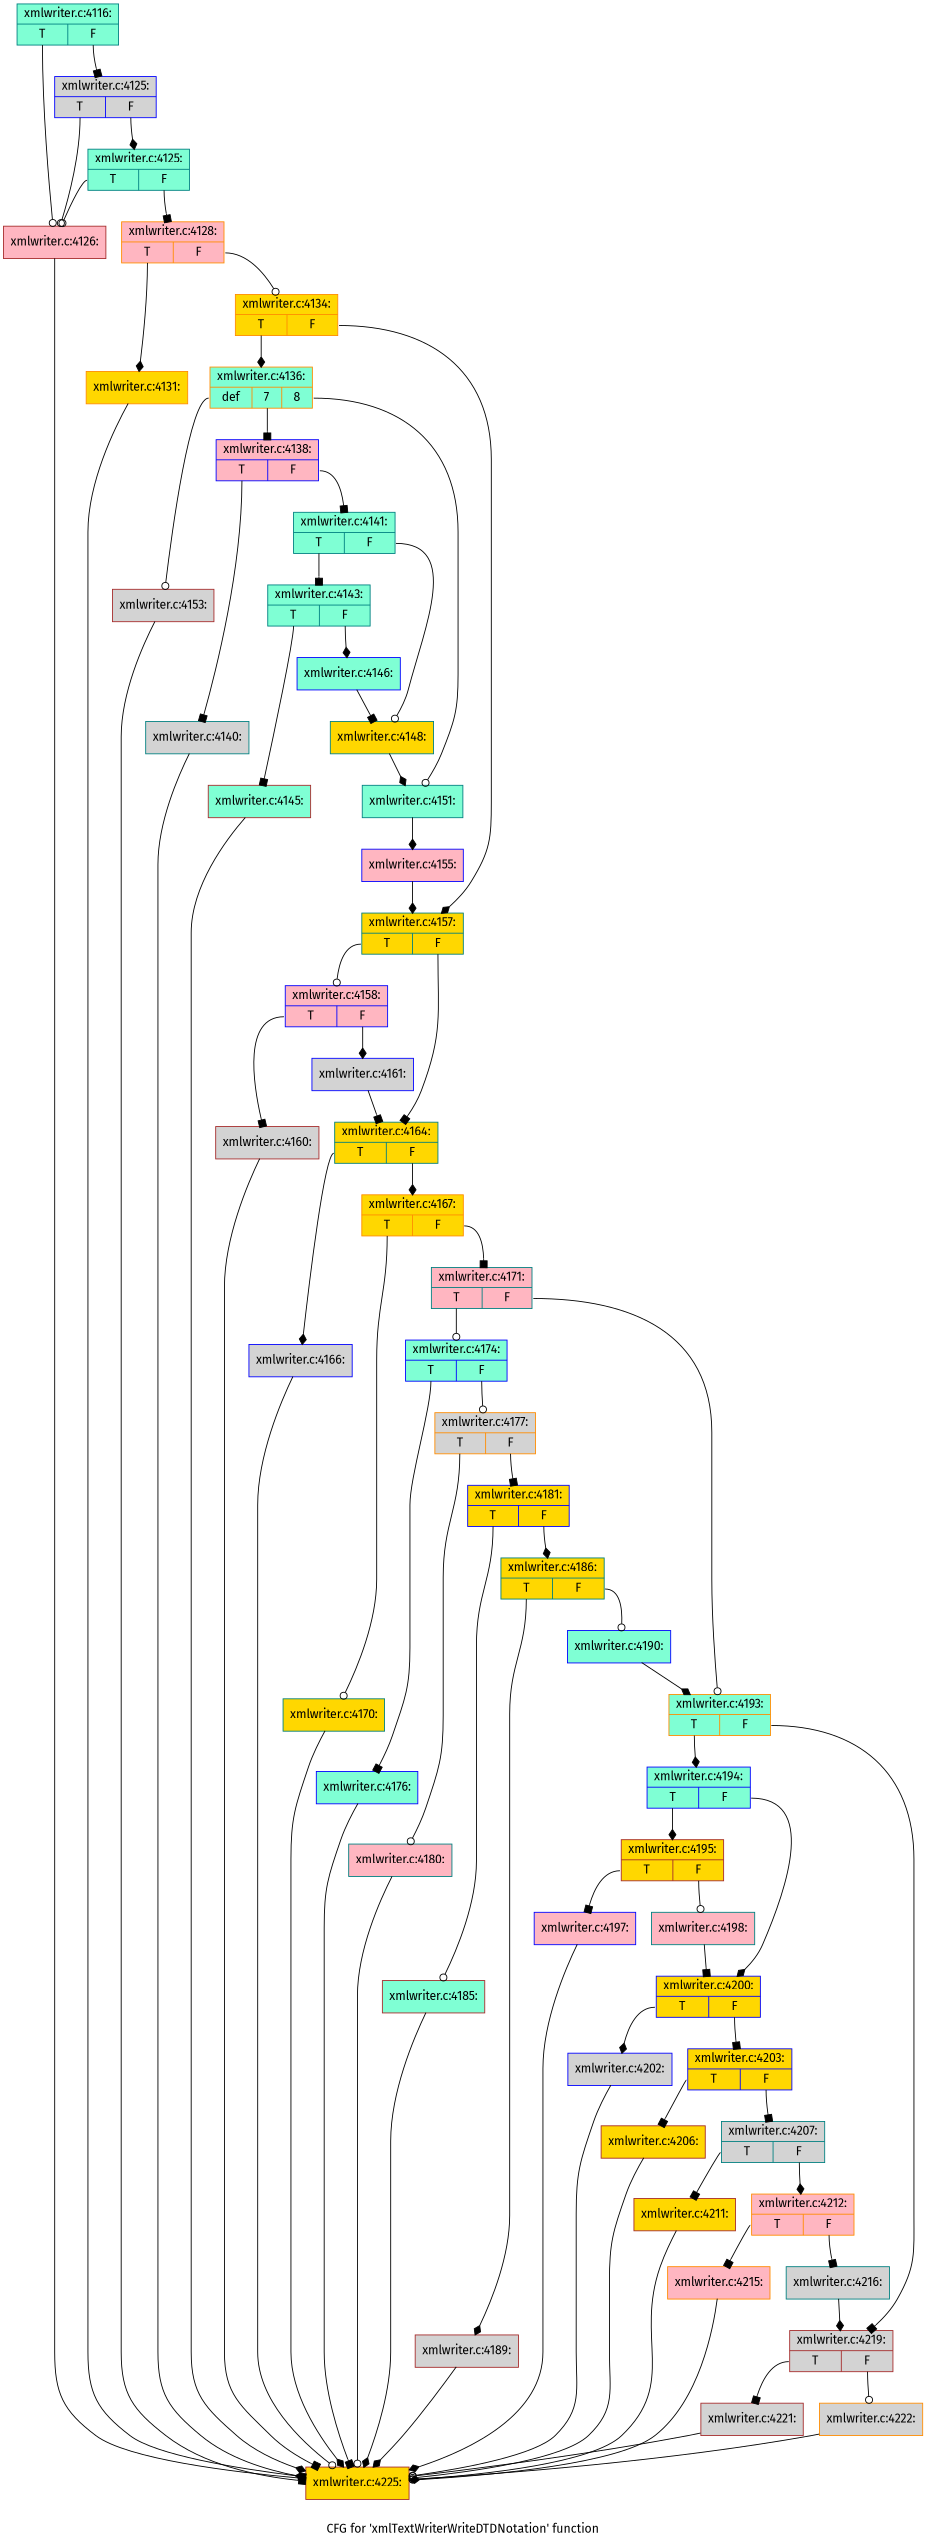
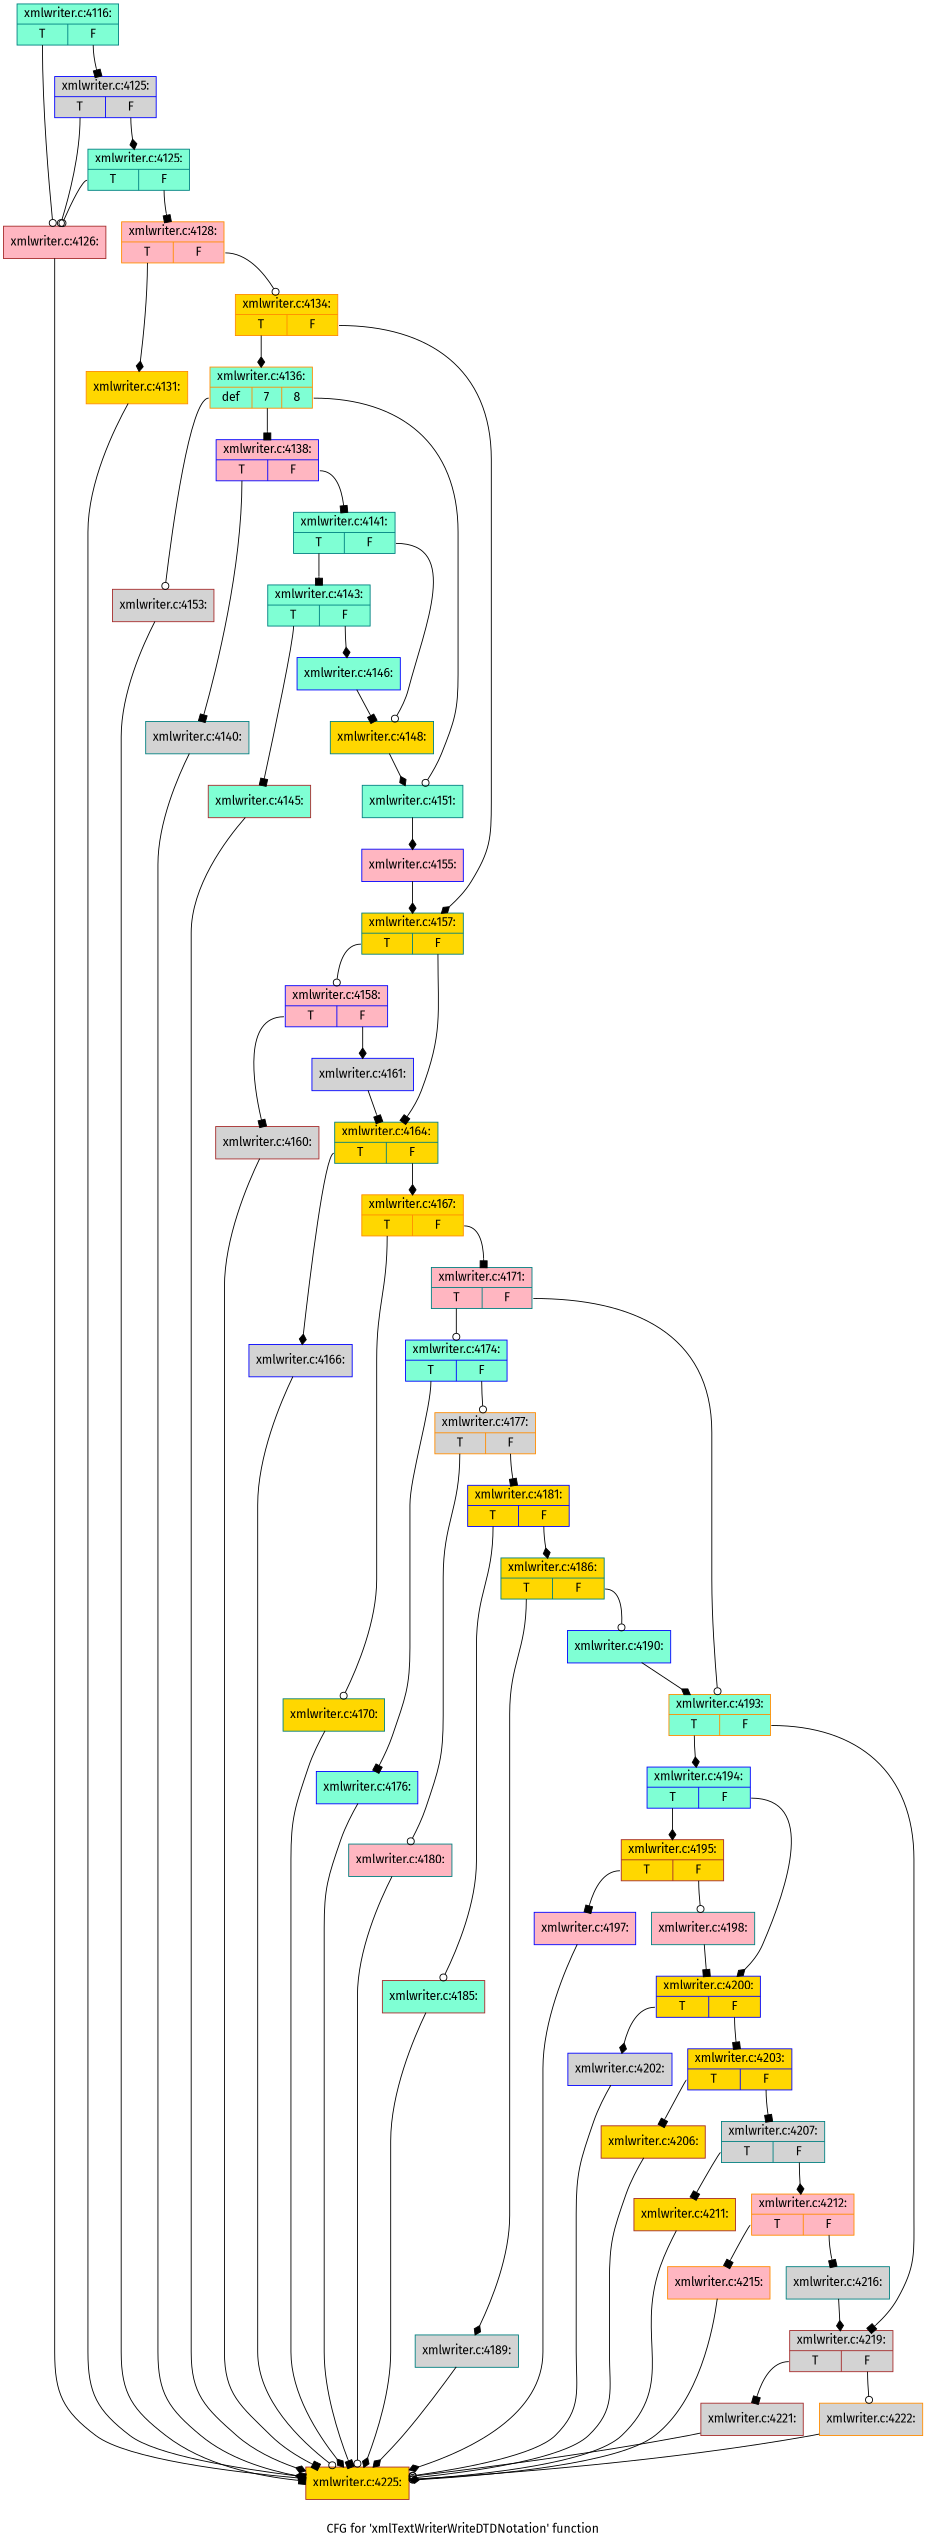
node "xmlwriter.c:4189:": color brown -> teal
